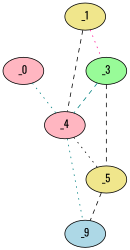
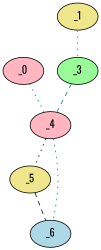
edge "_1" -- "_4": removed
edge "_3" -- "_5": removed
node "_9": label "_9" -> "_6"
